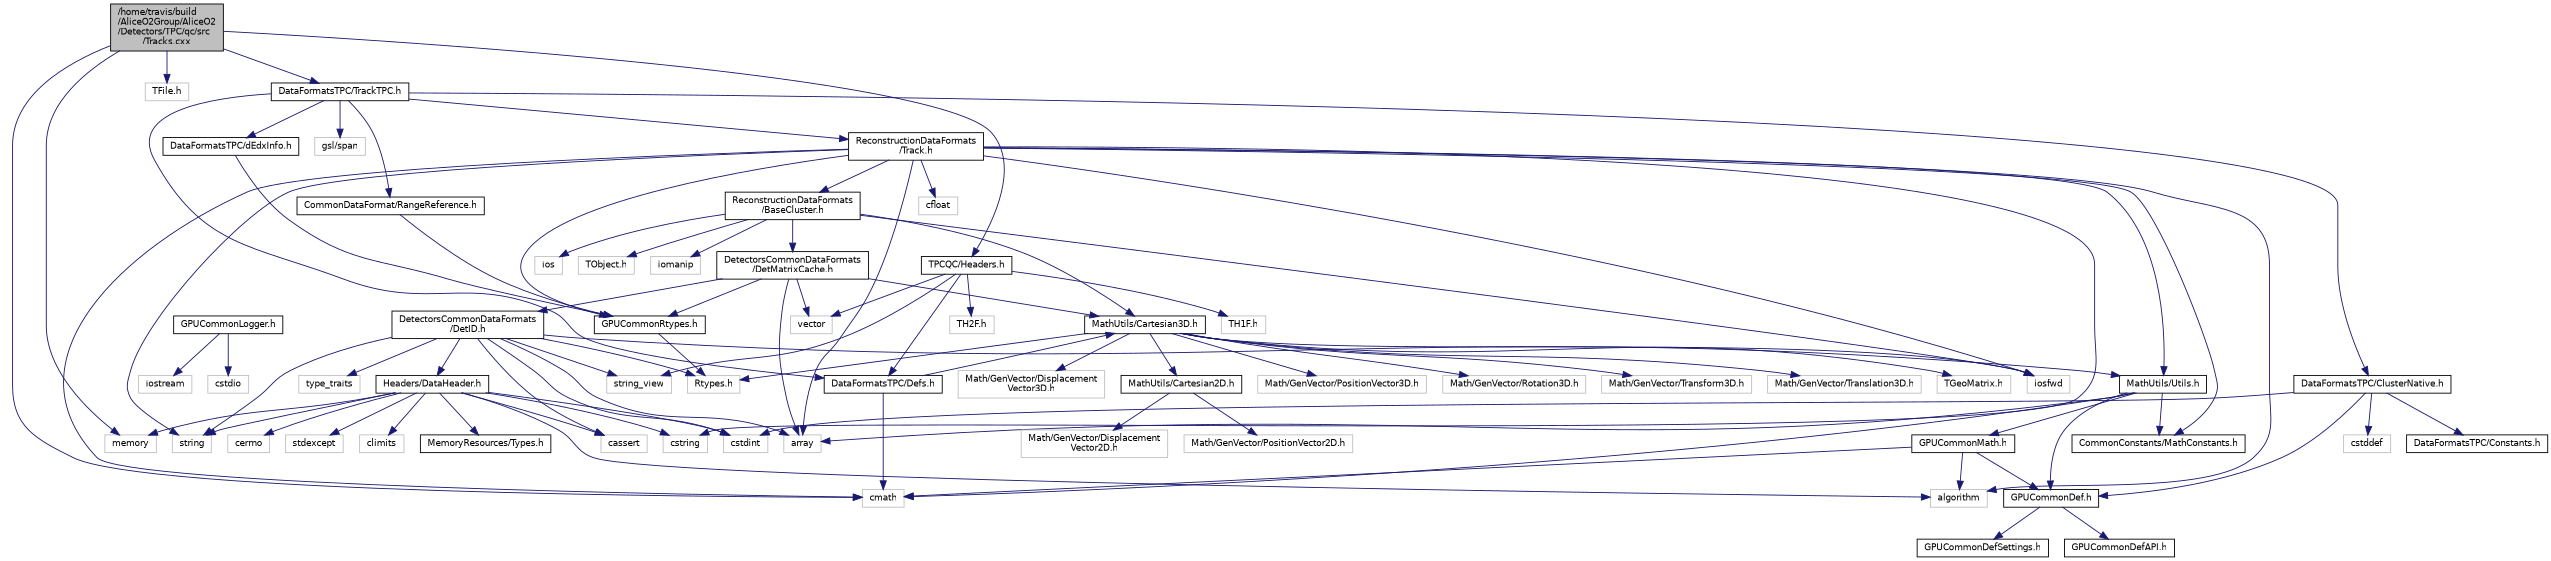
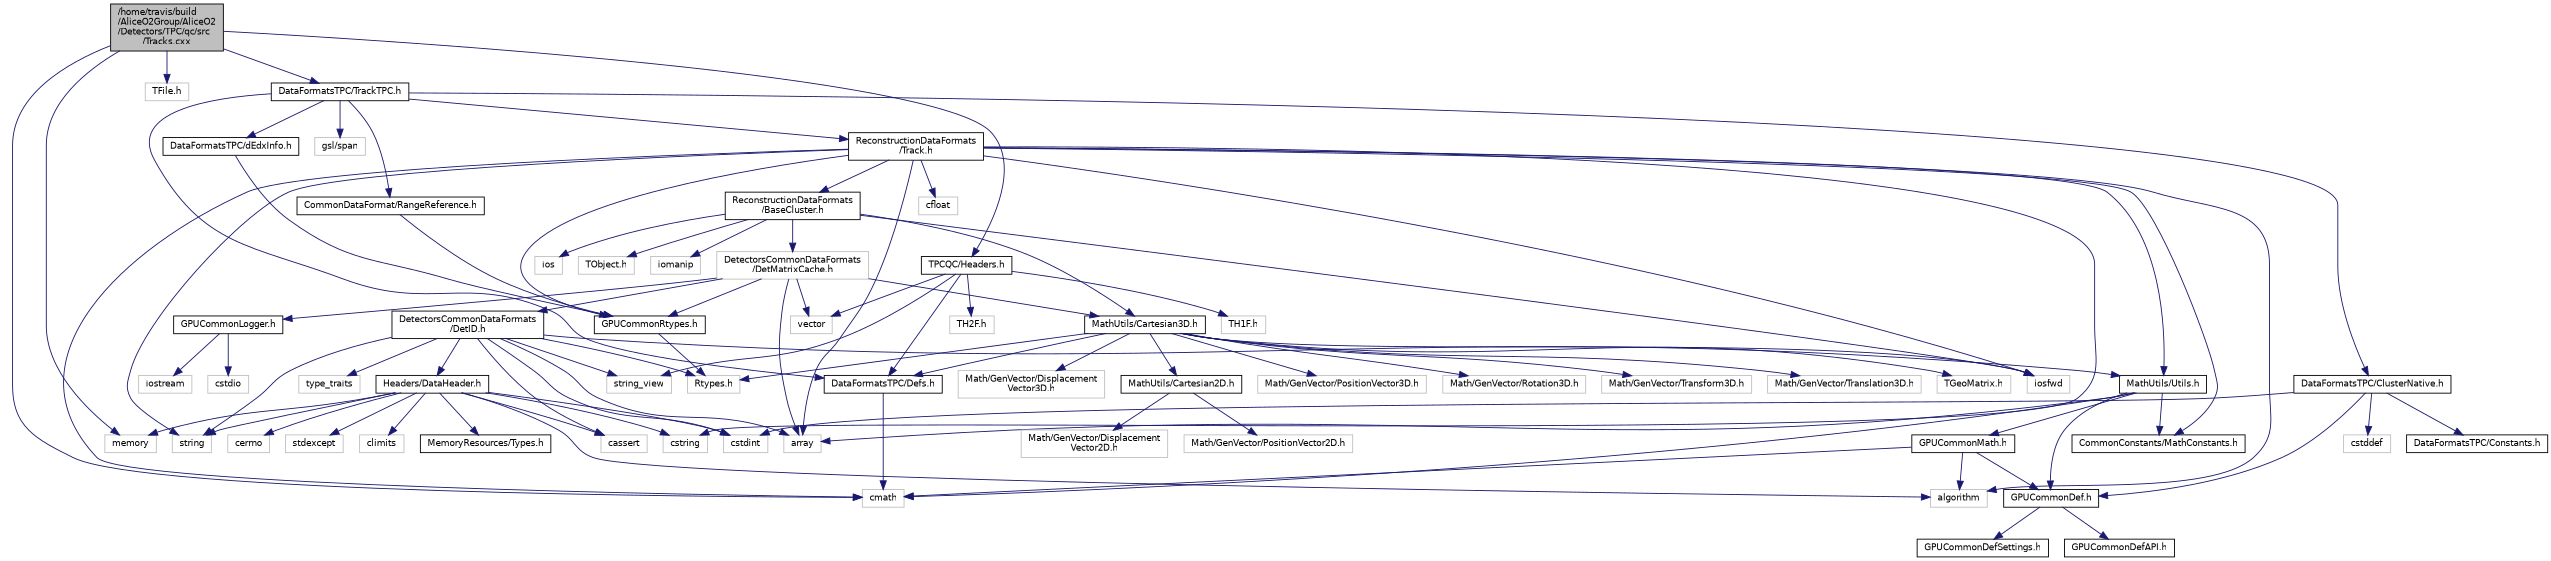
node "DetectorsCommonDataFormats /DetMatrixCache.h": color black -> grey75
edge "DetectorsCommonDataFormats /DetMatrixCache.h" -> "GPUCommonLogger.h": added
edge "DataFormatsTPC/Defs.h" -> "MathUtils/Cartesian3D.h": reversed
